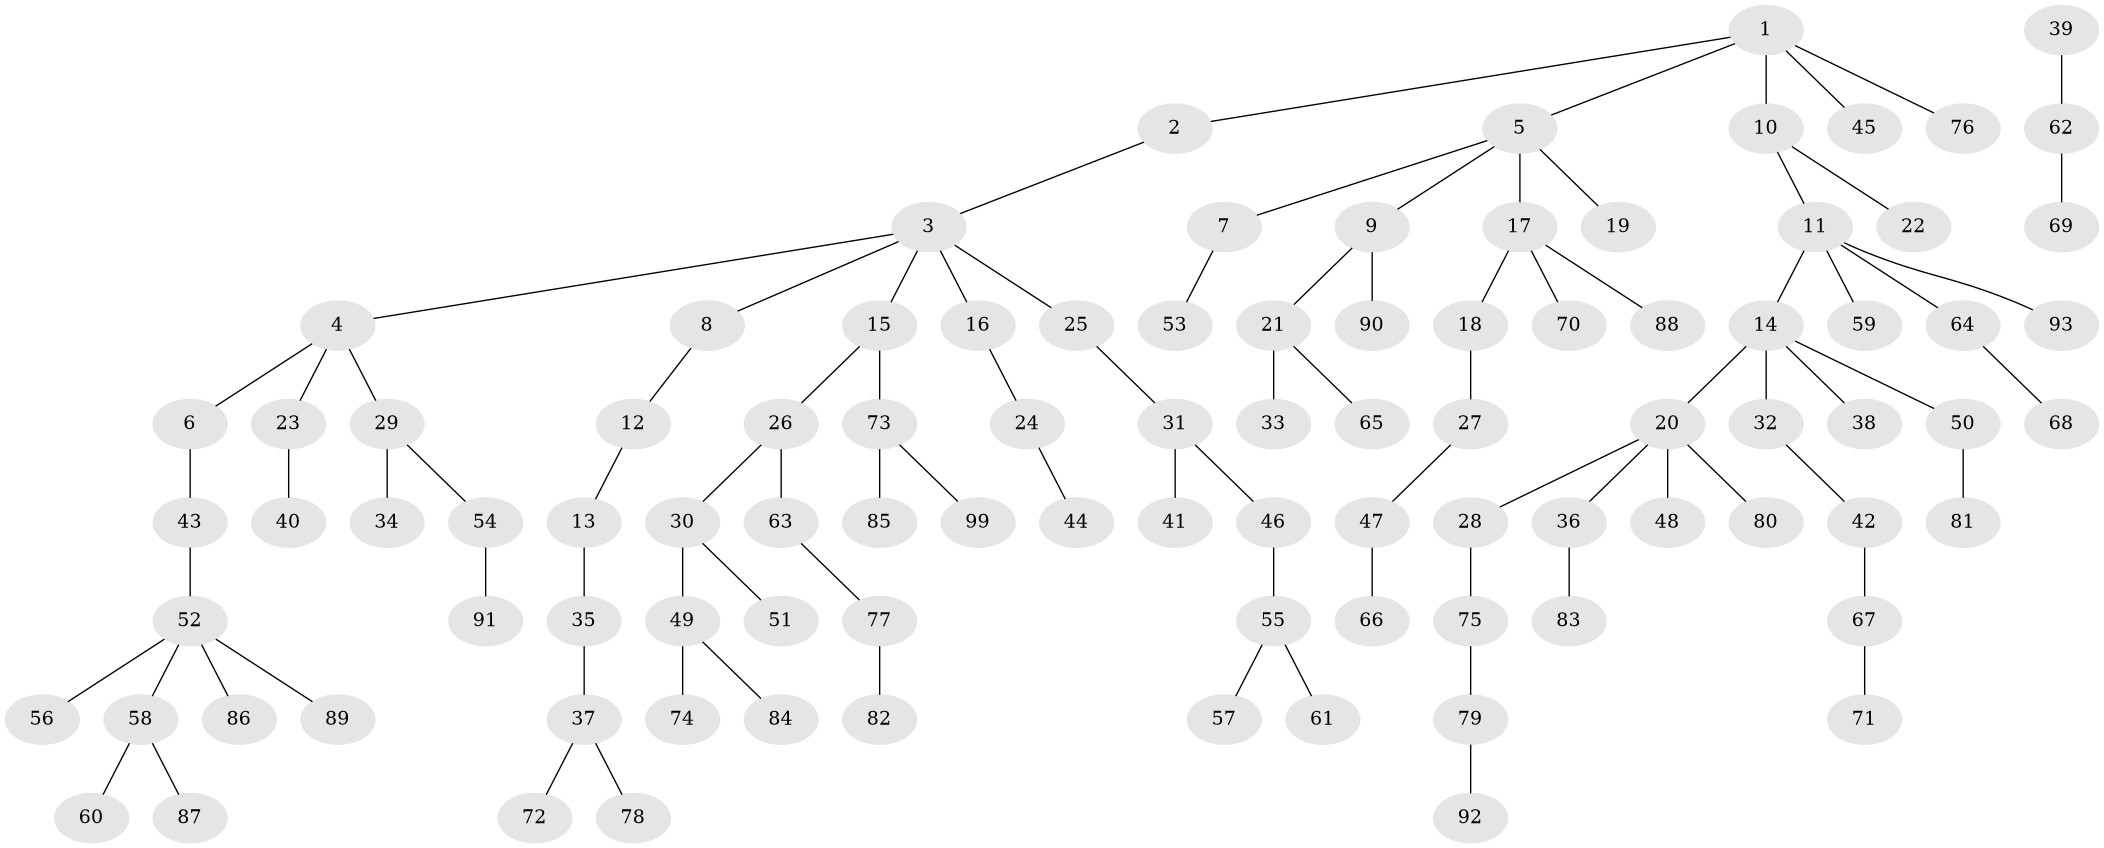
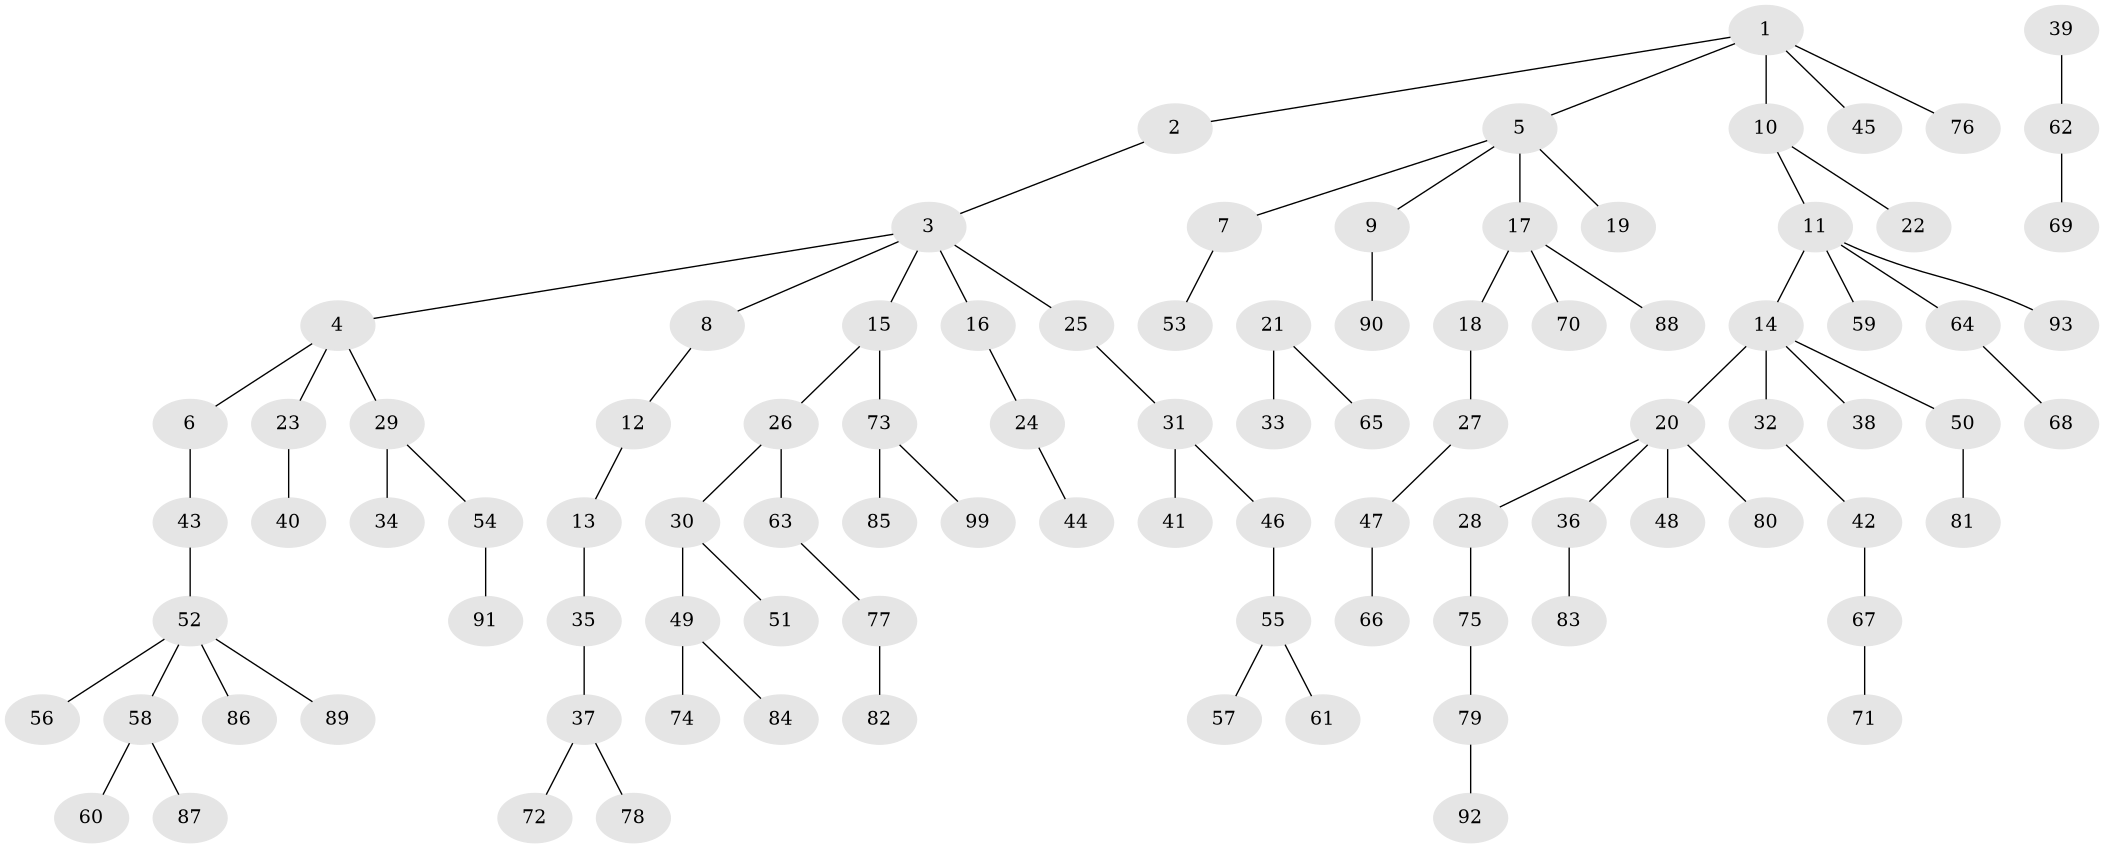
edge "9" -- "21": removed
